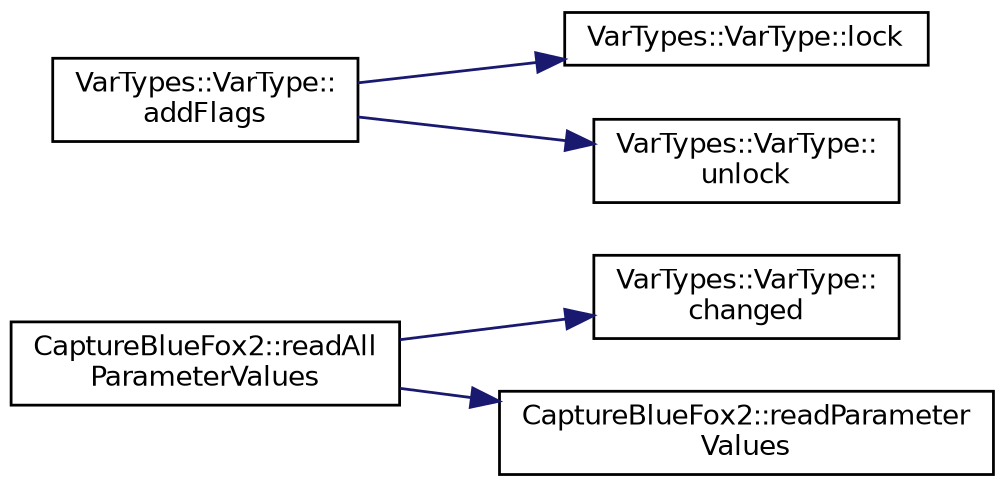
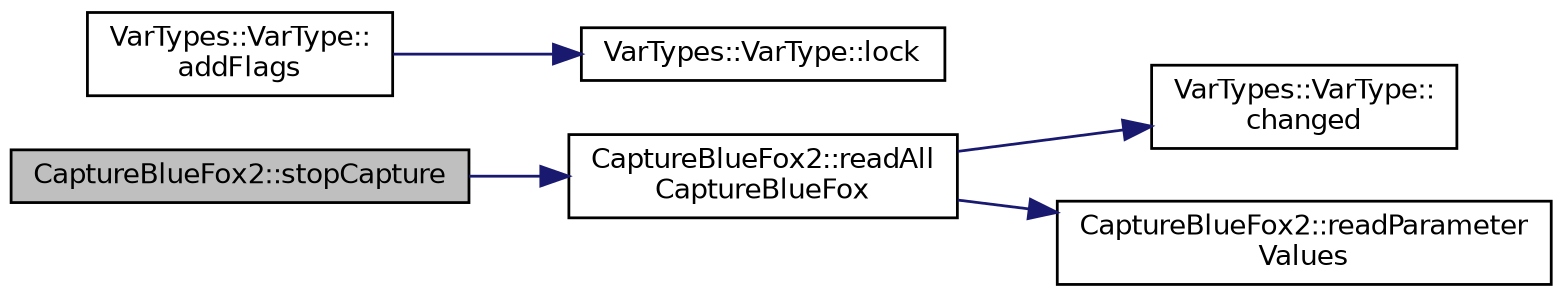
node "VarTypes::VarType:: unlock": removed
node "CaptureBlueFox2::stopCapture": added
node "CaptureBlueFox2::readAll ParameterValues": label "CaptureBlueFox2::readAll ParameterValues" -> "CaptureBlueFox2::readAll CaptureBlueFox"
